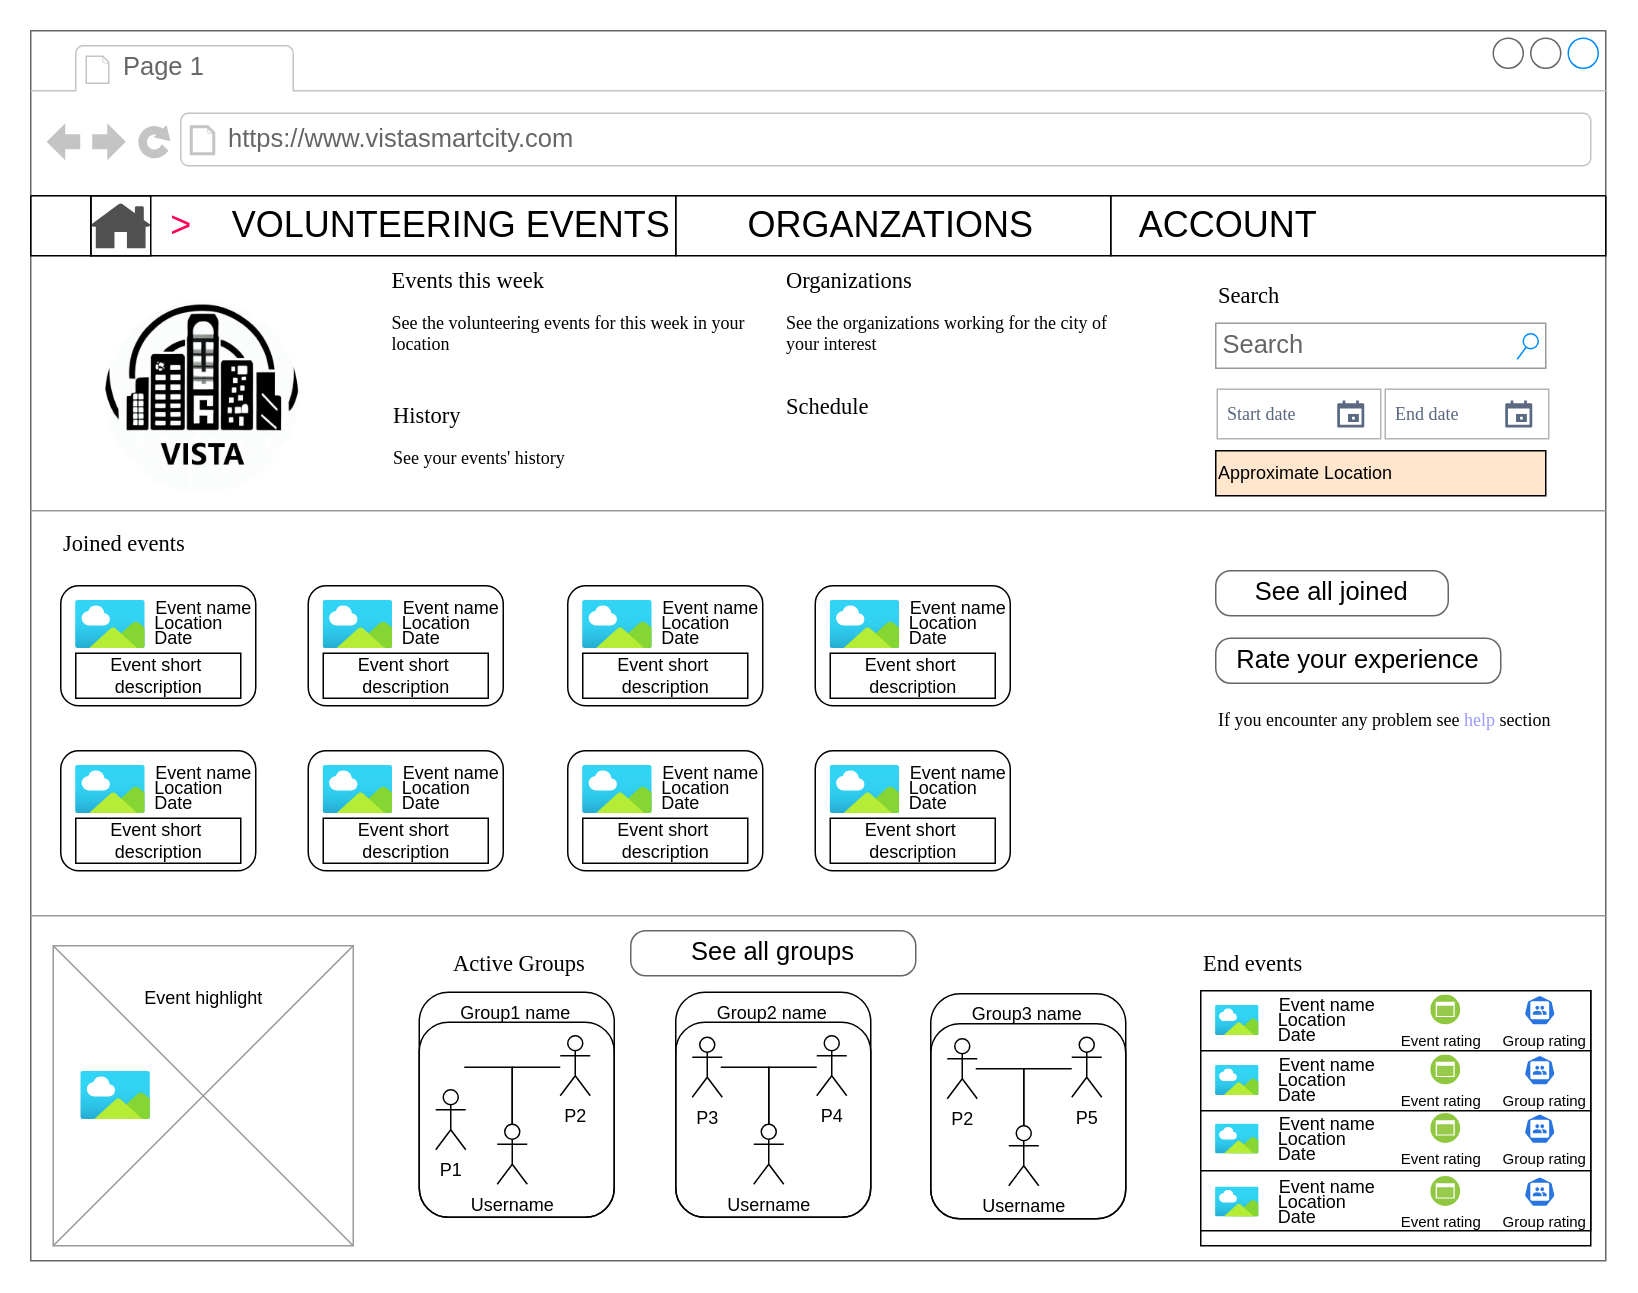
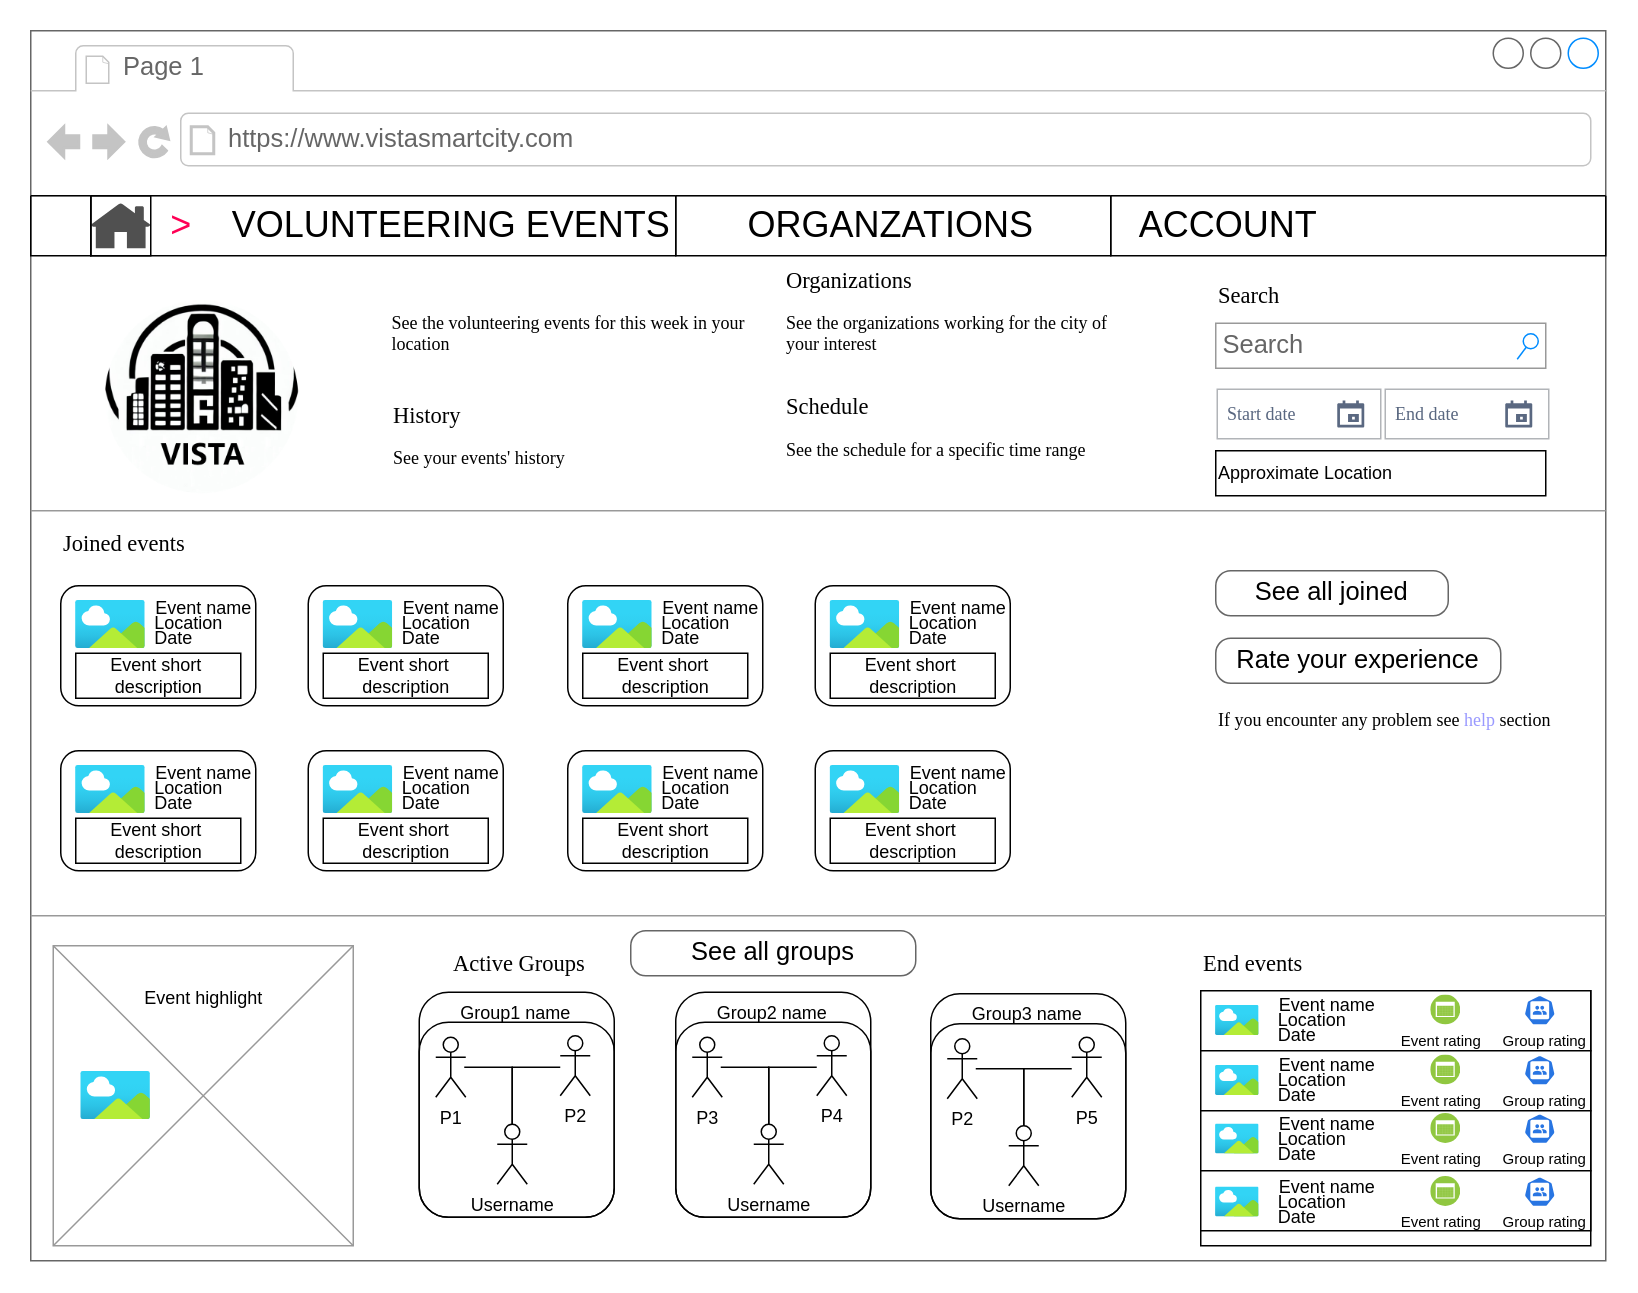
node "Events this week": removed
node "See the schedule for a specific time range": added
node "Approximate Location": fillcolor #ffe6cc -> #ffffff
node "P1": moved (451, 1120) -> (451, 1067)
